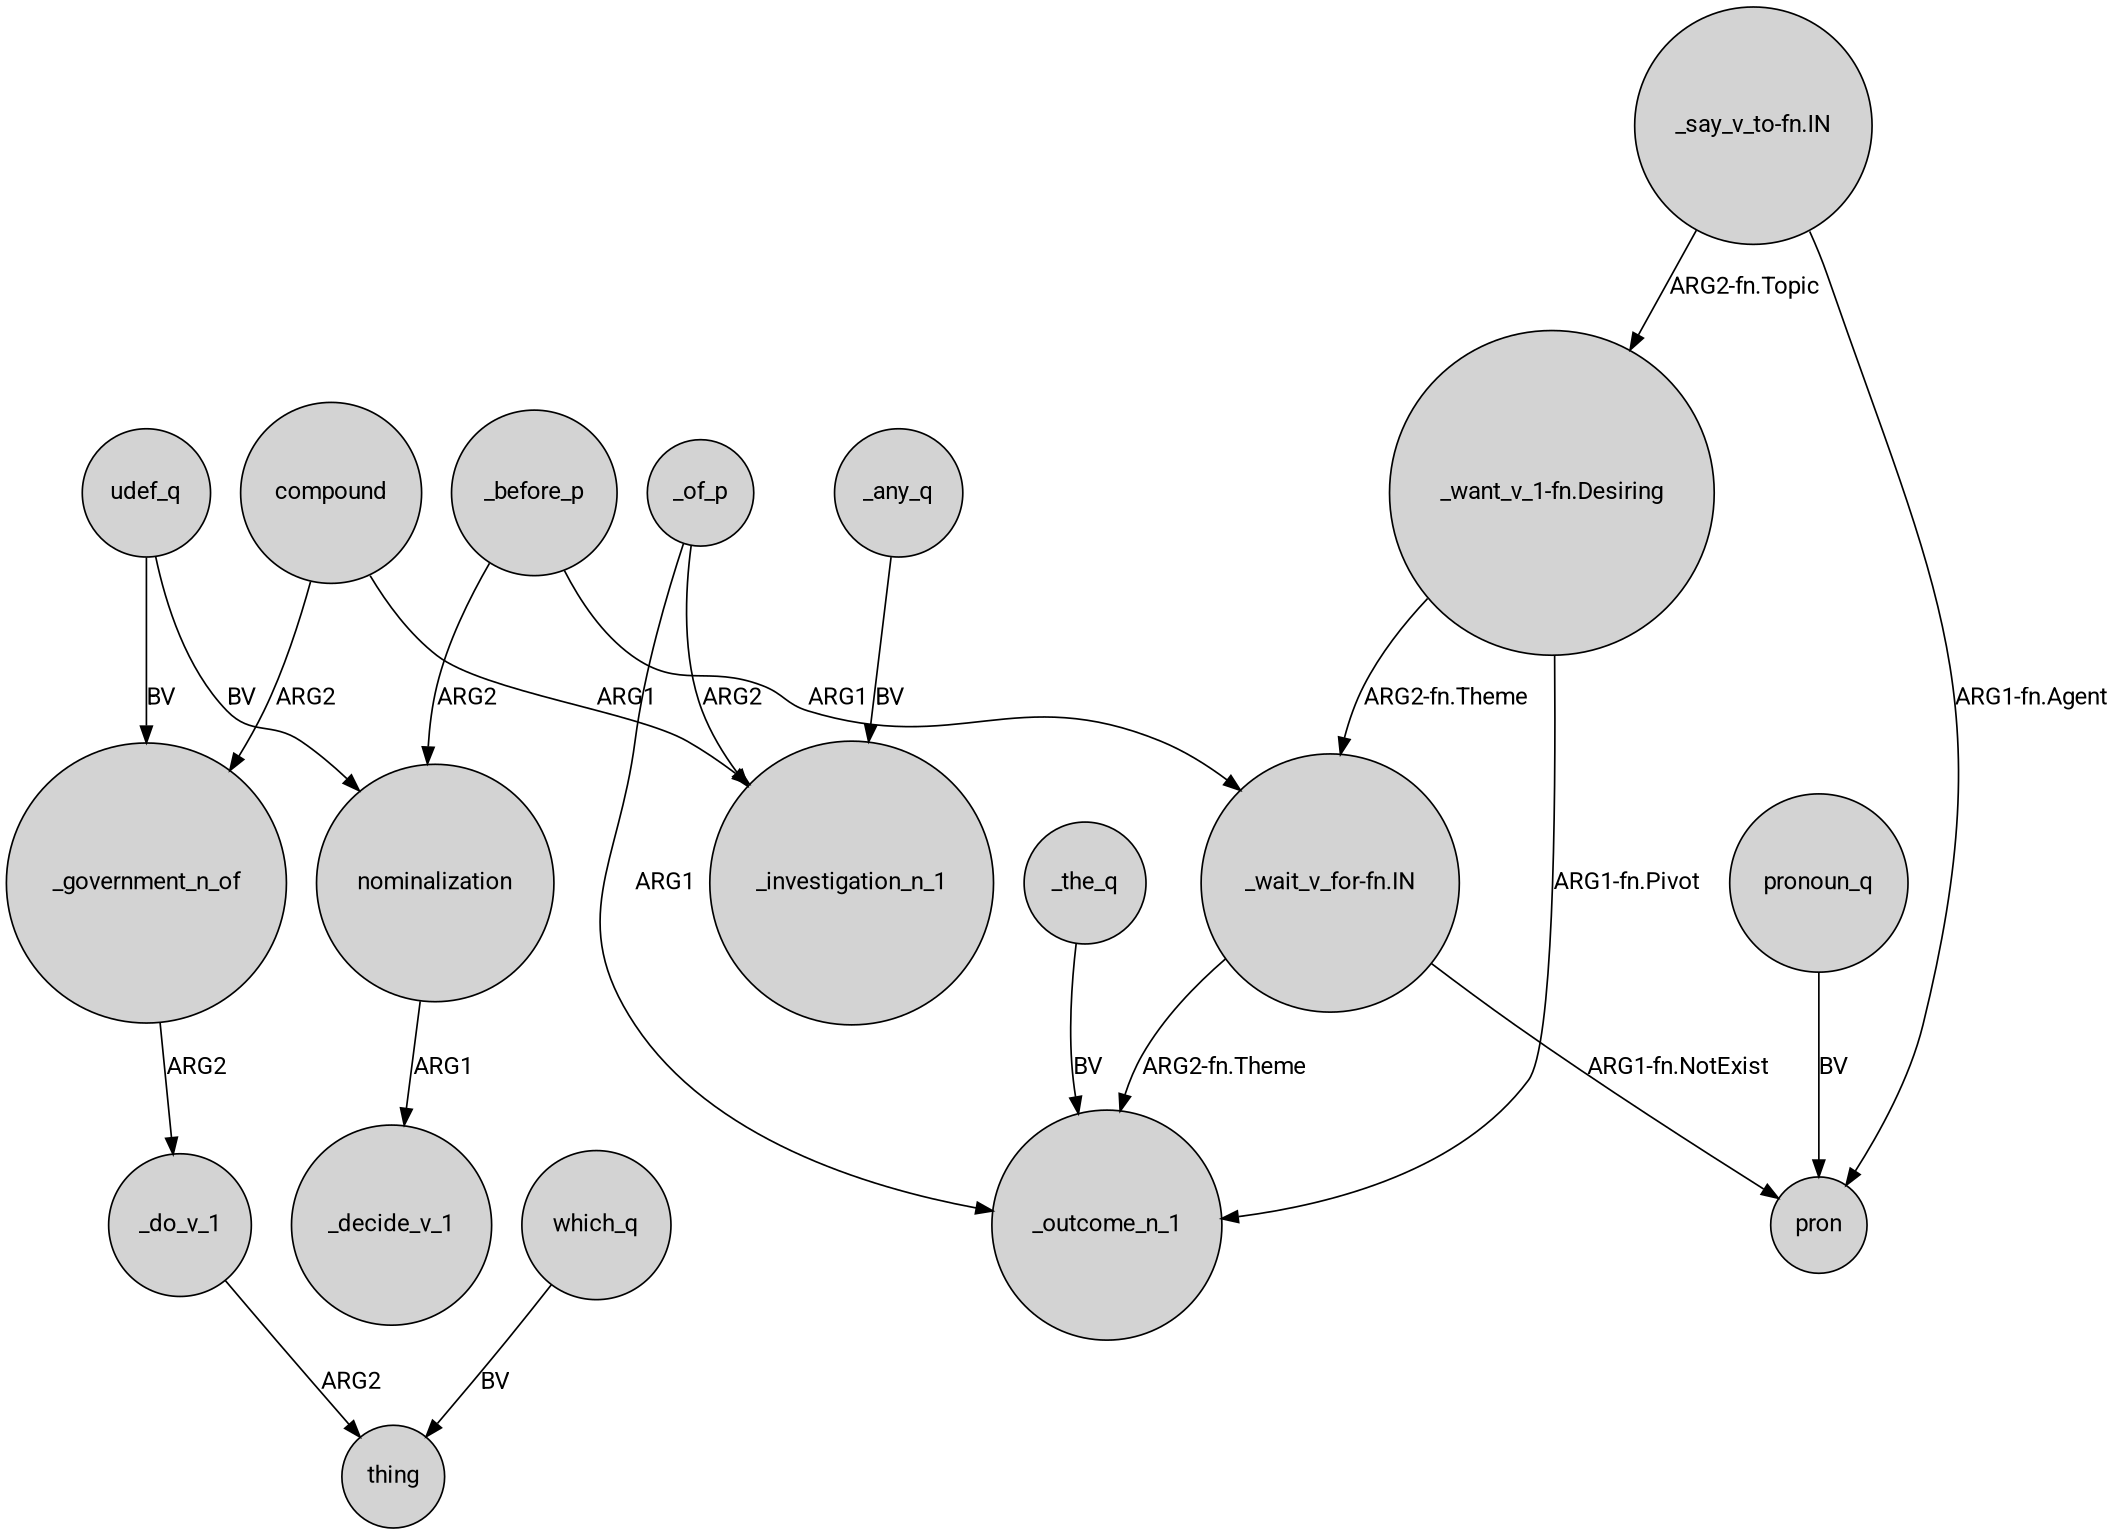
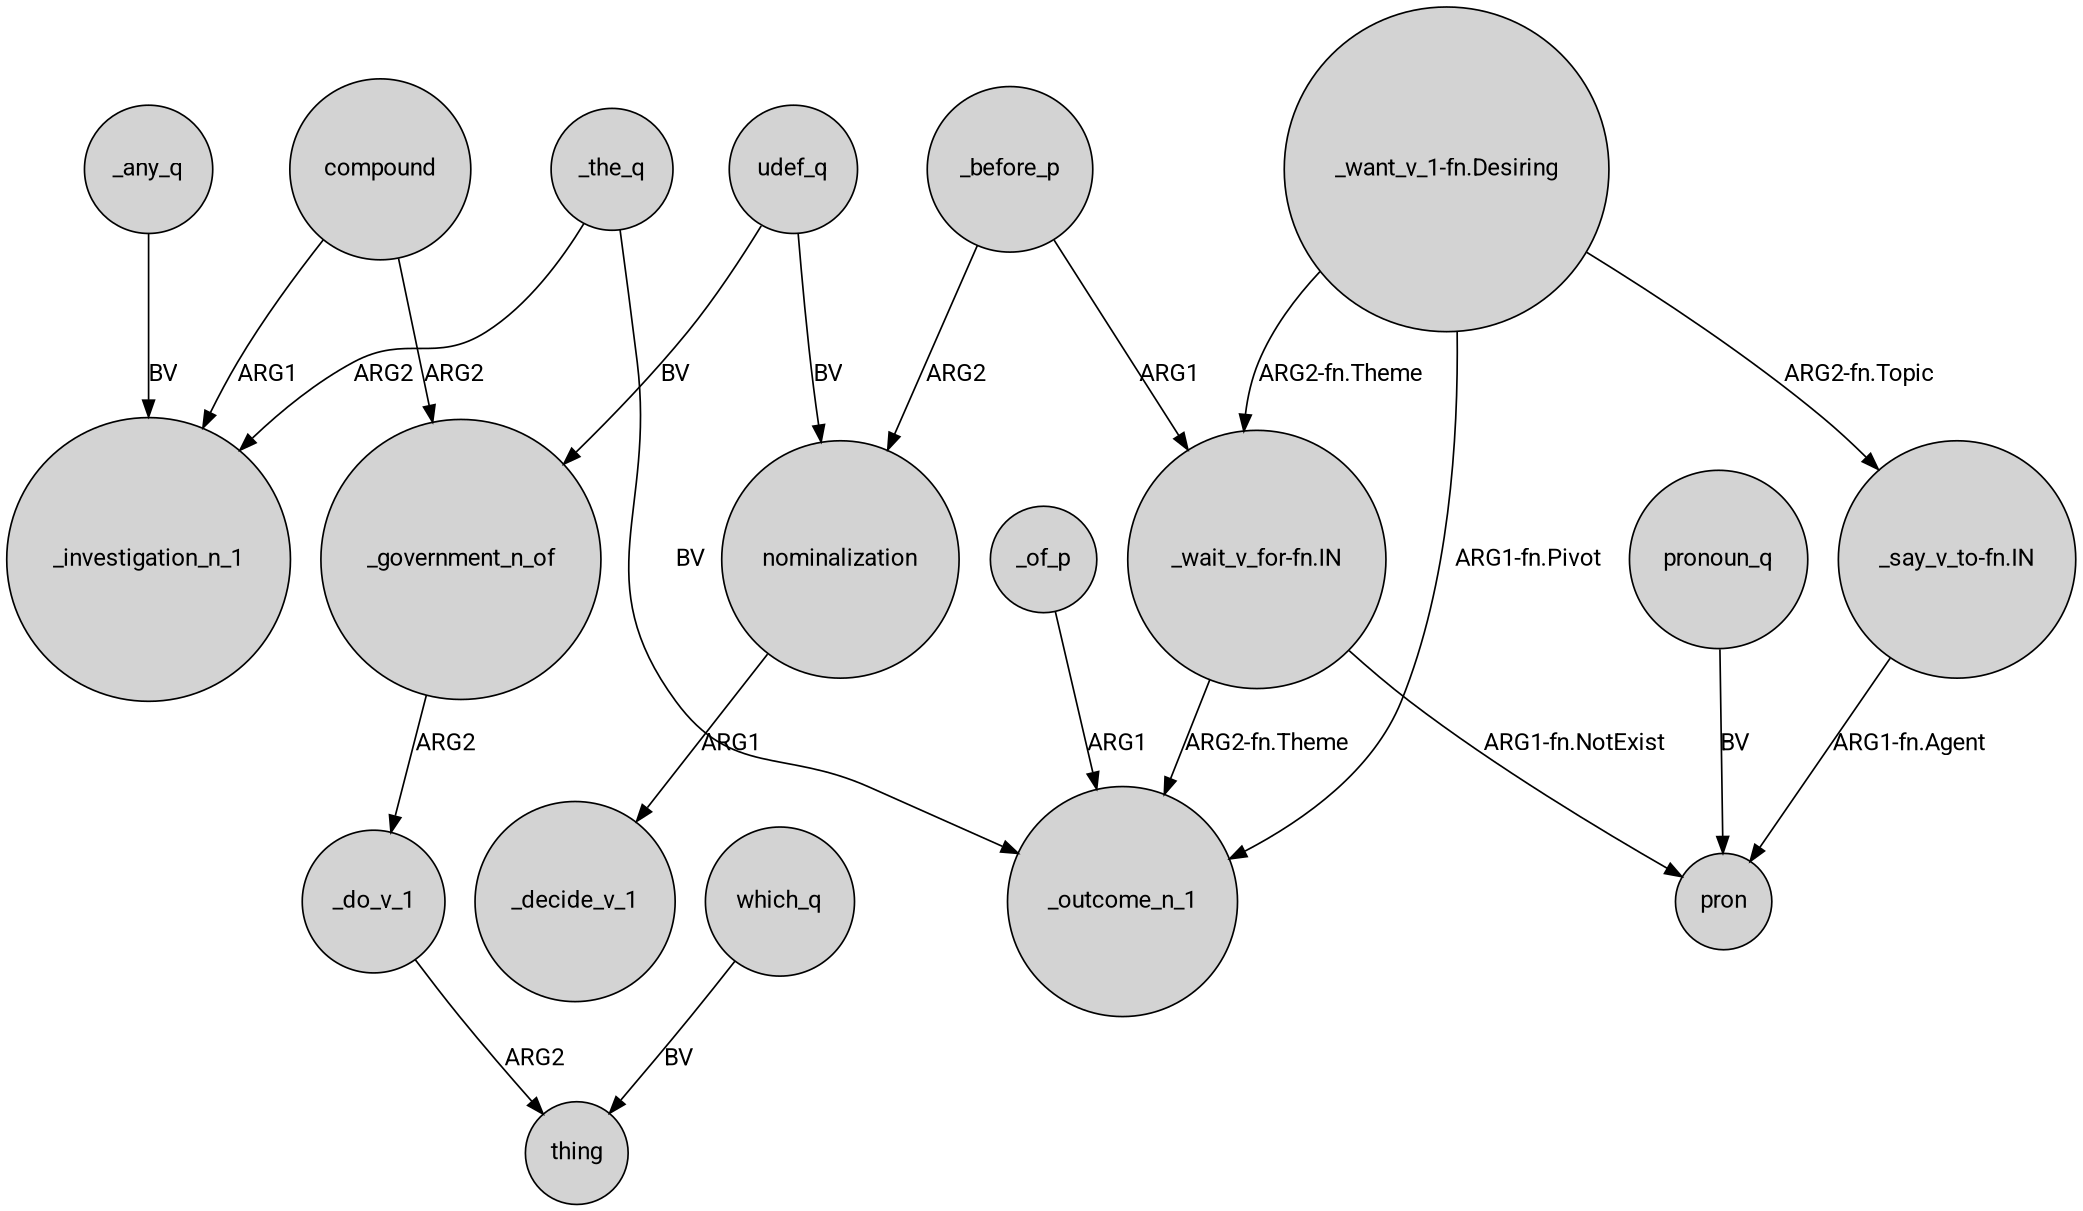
edge "_say_v_to-fn.IN" -> "_want_v_1-fn.Desiring": reversed
edge "_of_p" -> "_investigation_n_1": now "_the_q" -> "_investigation_n_1"
